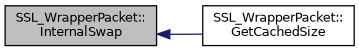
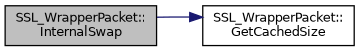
edge "SSL_WrapperPacket:: GetCachedSize" -> "SSL_WrapperPacket:: InternalSwap": reversed
